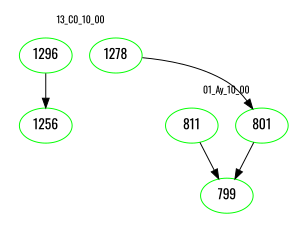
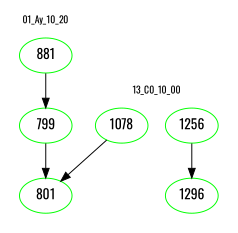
node "1278": label "1278" -> "1078"
edge "1296" -> "1256": reversed
cluster "01_Ay_10_00": label "01_Ay_10_00" -> "01_Ay_10_20"
node "811": label "811" -> "881"
edge "801" -> "799": reversed
